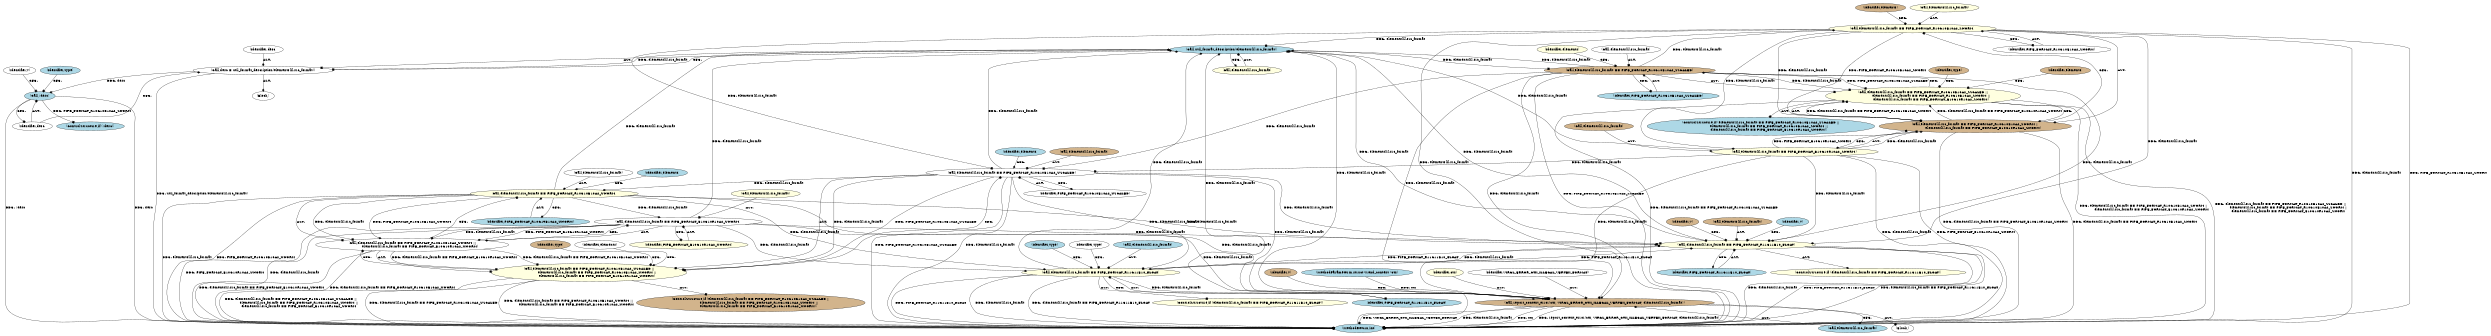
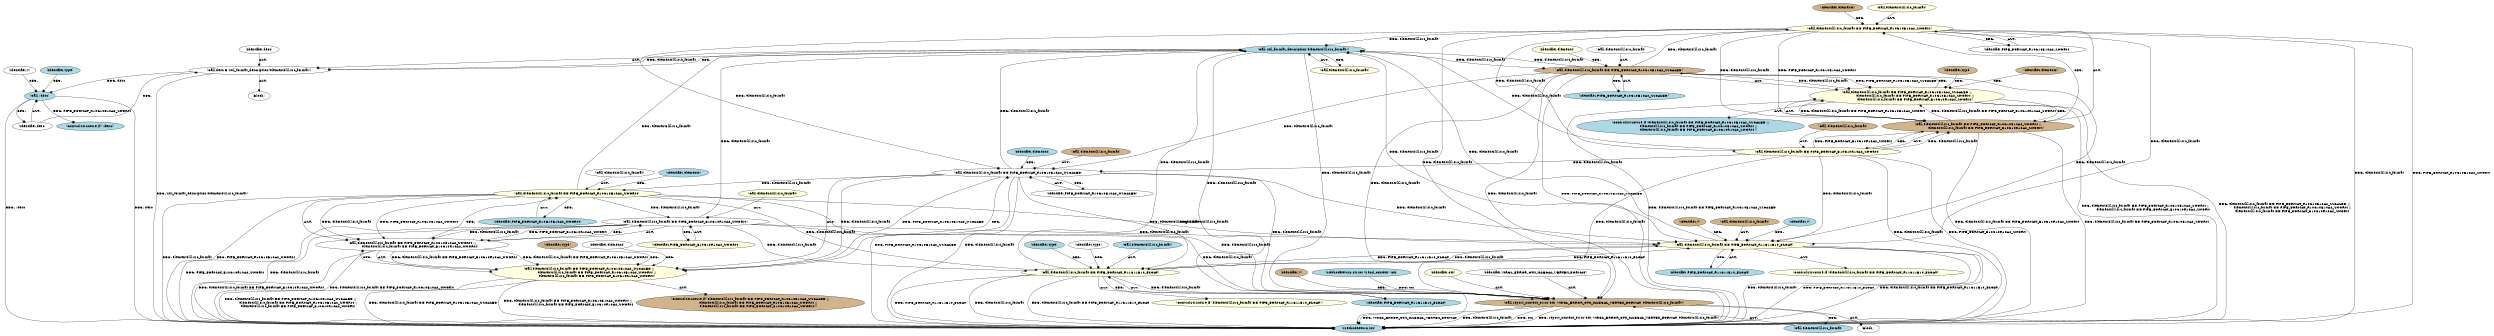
node "(MethodParameterIn,struct vrend_context *ctx)": label "(MethodParameterIn,struct vrend_context *ctx)" -> "(MethodReturn,struct vrend_context *ctx)"
edge "(MethodReturn,int)" -> "(Call,util_format_description(elements[i].src_format))": reversed
